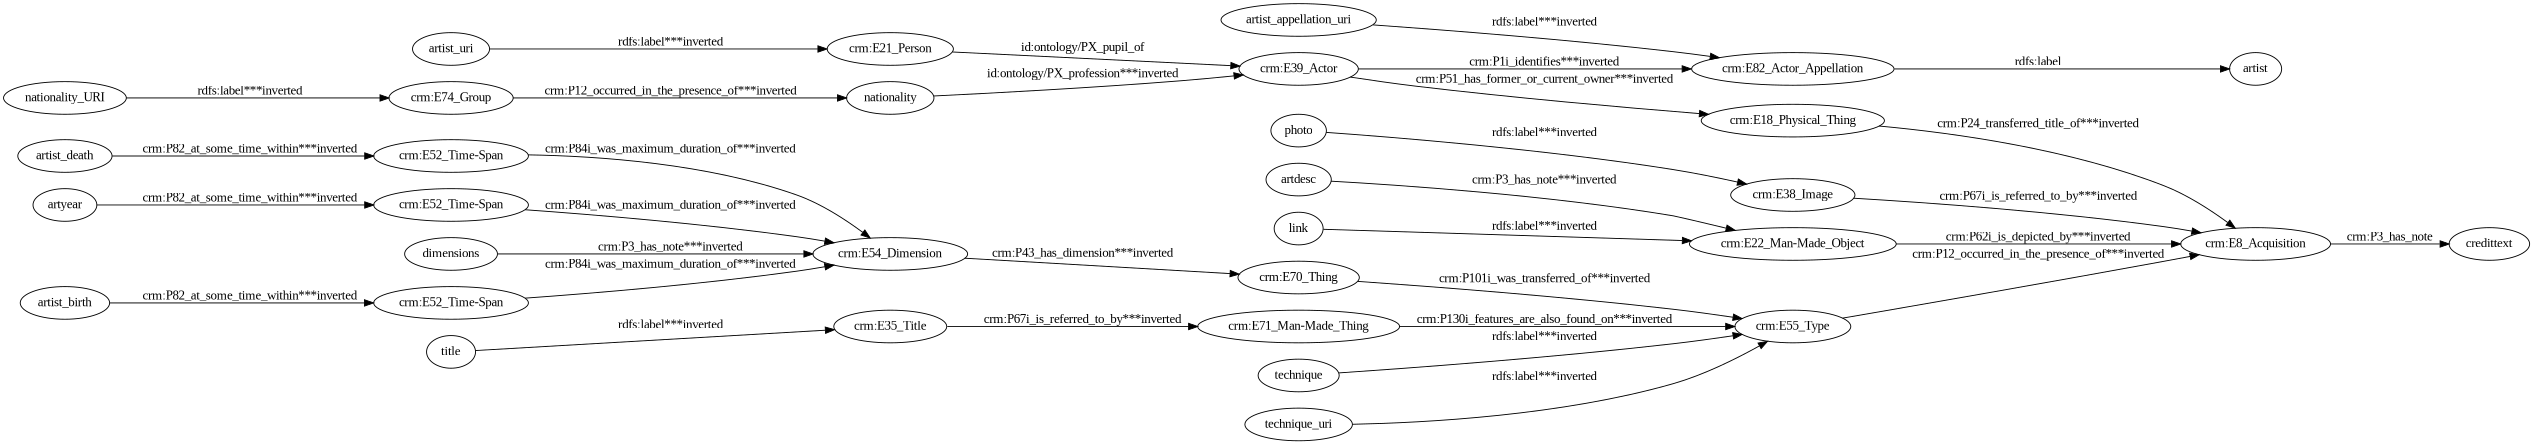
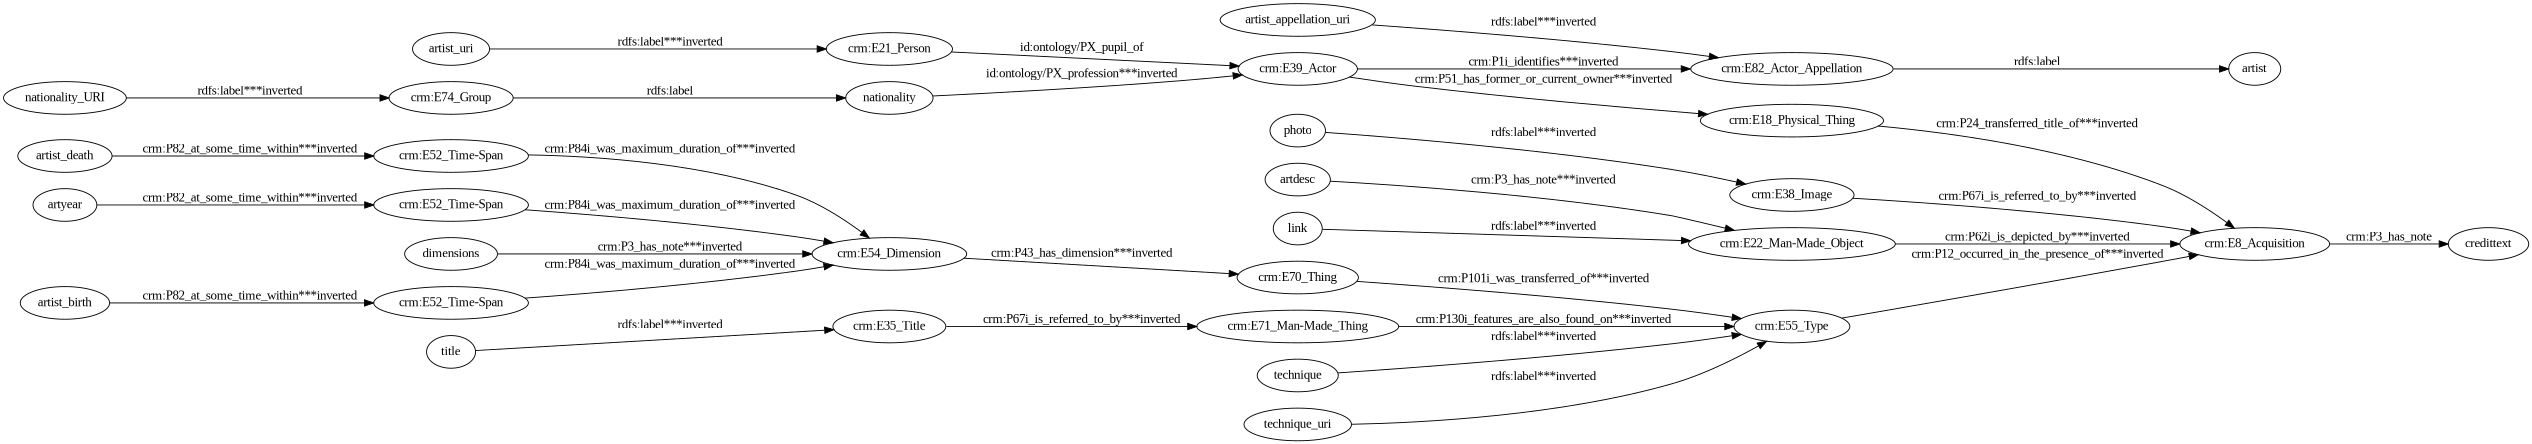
edge "crm:E74_Group" -> "nationality": label "crm:P12_occurred_in_the_presence_of***inverted" -> "rdfs:label"
